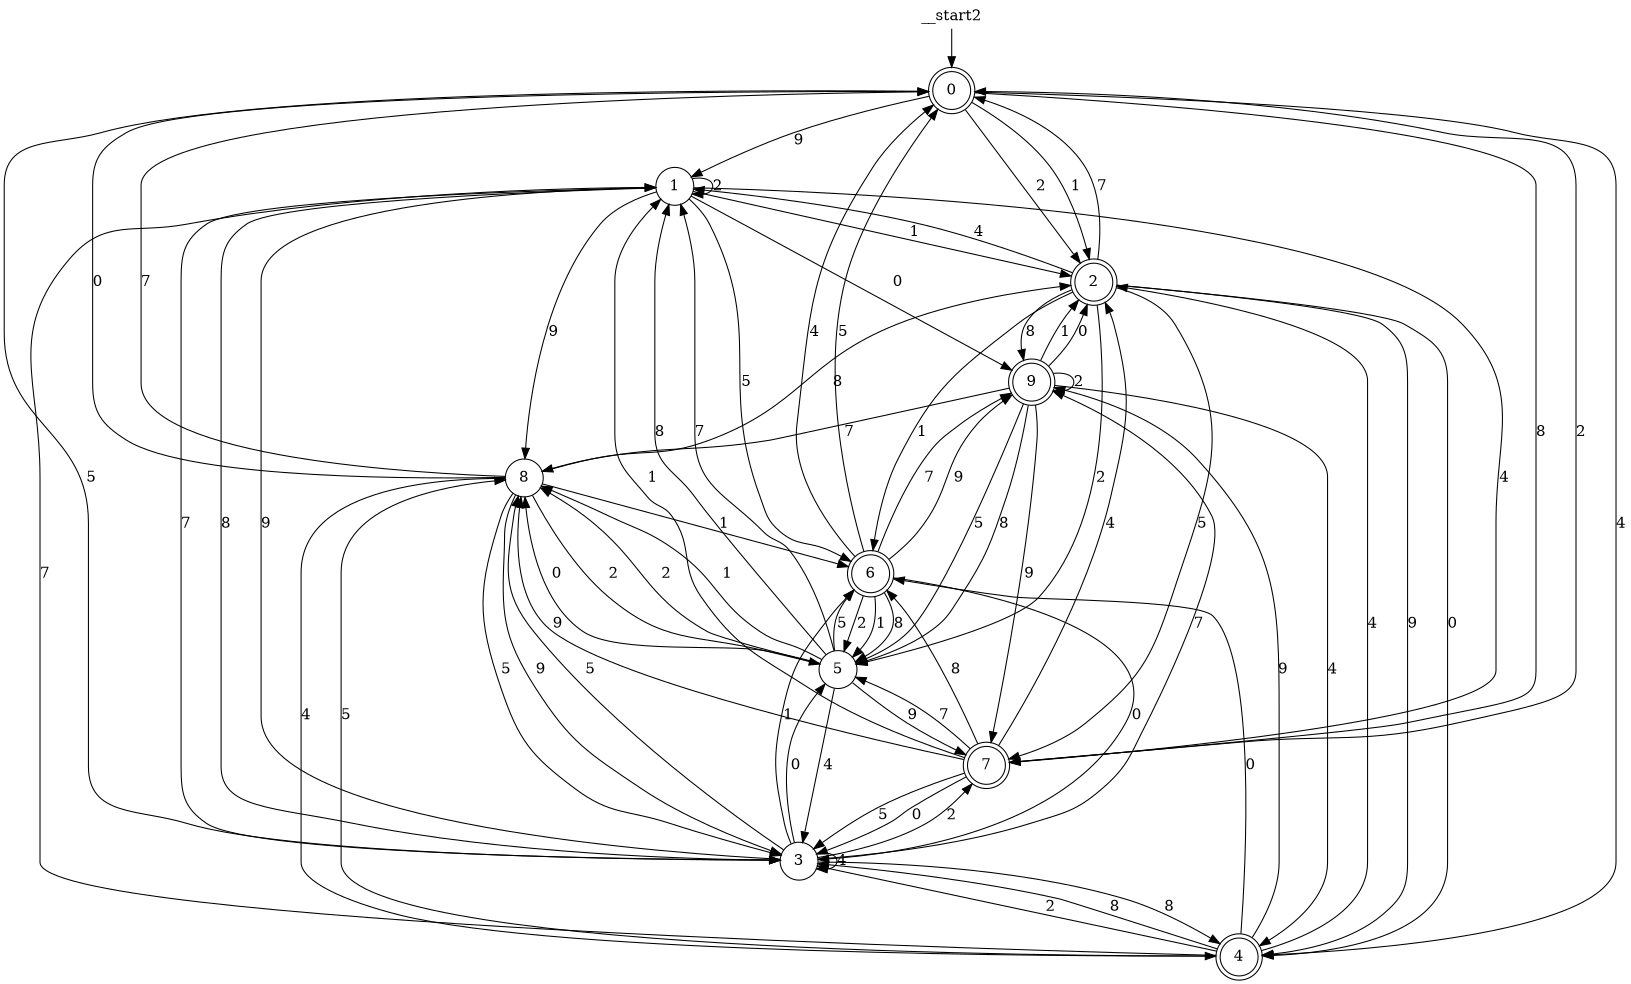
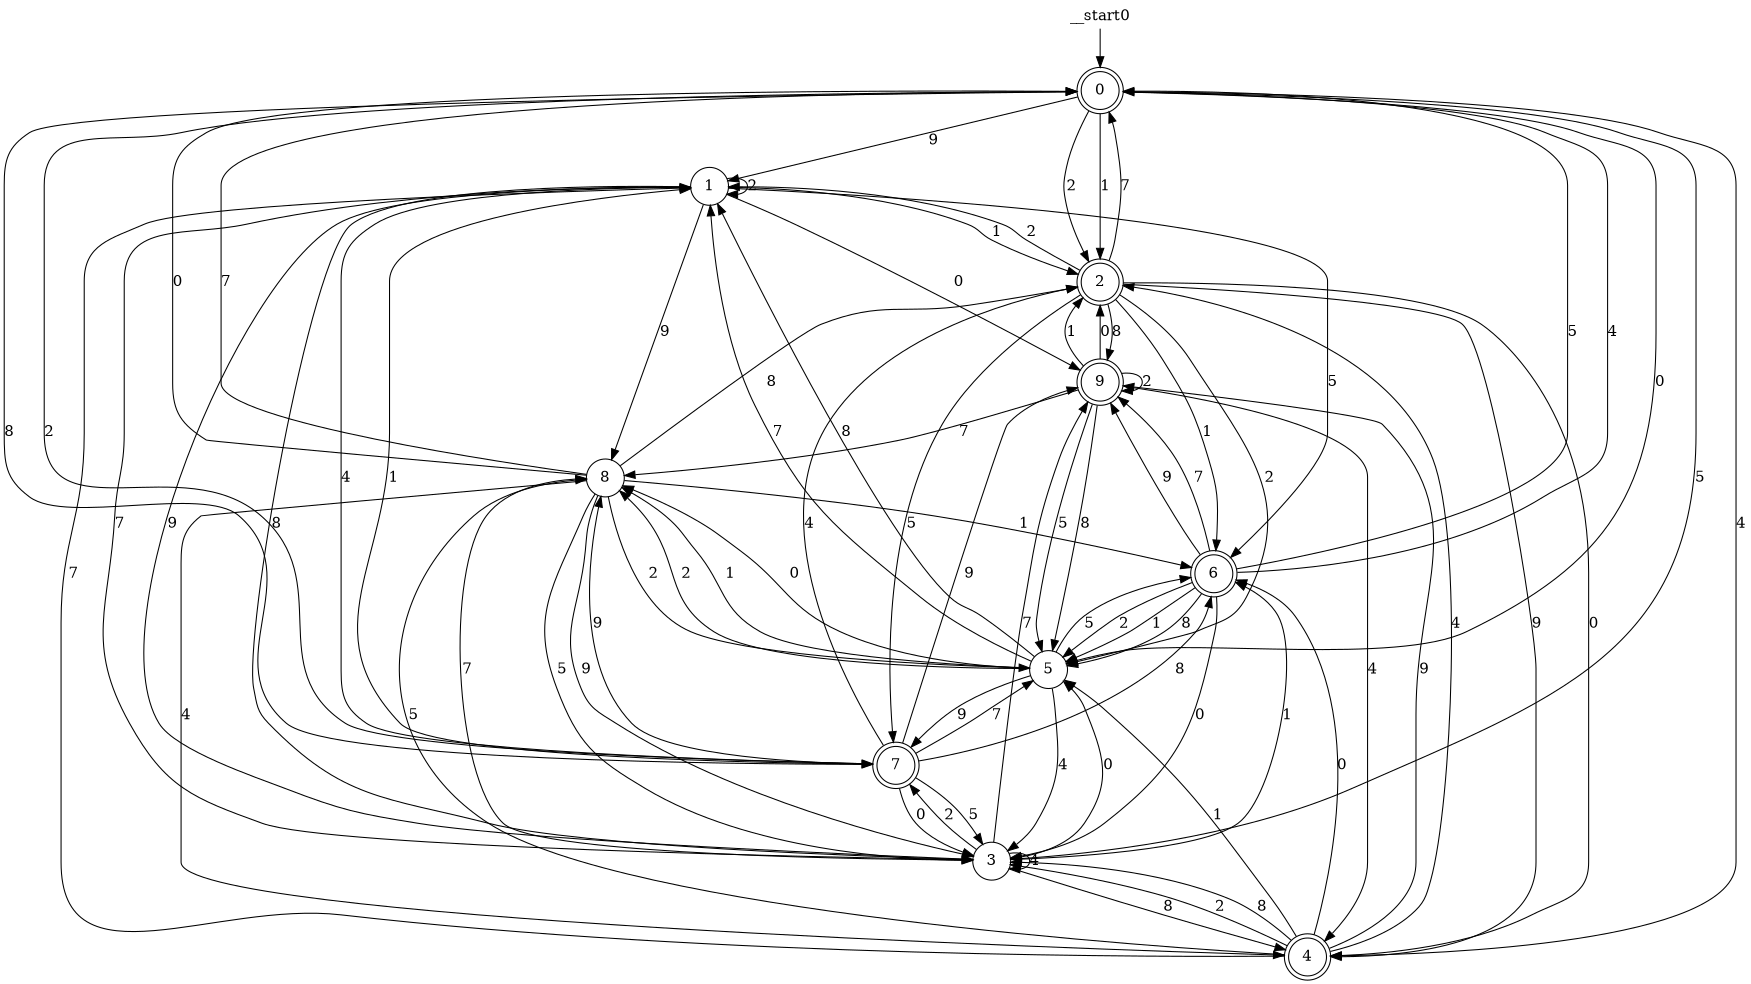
node "__start2": label "__start2" -> "__start0"
edge "2" -> "1": label "4" -> "2"
edge "0" -> "5": added, label "0"
edge "9" -> "7": reversed
edge "3" -> "8": label "5" -> "7"
edge "4" -> "5": added, label "1"
